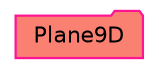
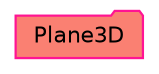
node "Plane9D": label "Plane9D" -> "Plane3D"
